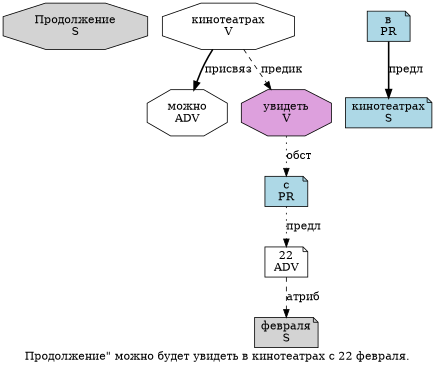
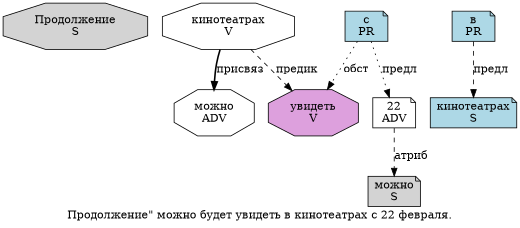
edge "в PR" -> "кинотеатрах S": style bold -> dashed
edge "увидеть V" -> "с PR": reversed
node "февраля S": label "февраля S" -> "можно S"
